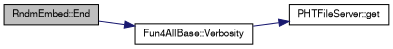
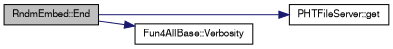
edge "Fun4AllBase::Verbosity" -> "PHTFileServer::get": now "RndmEmbed::End" -> "PHTFileServer::get"
